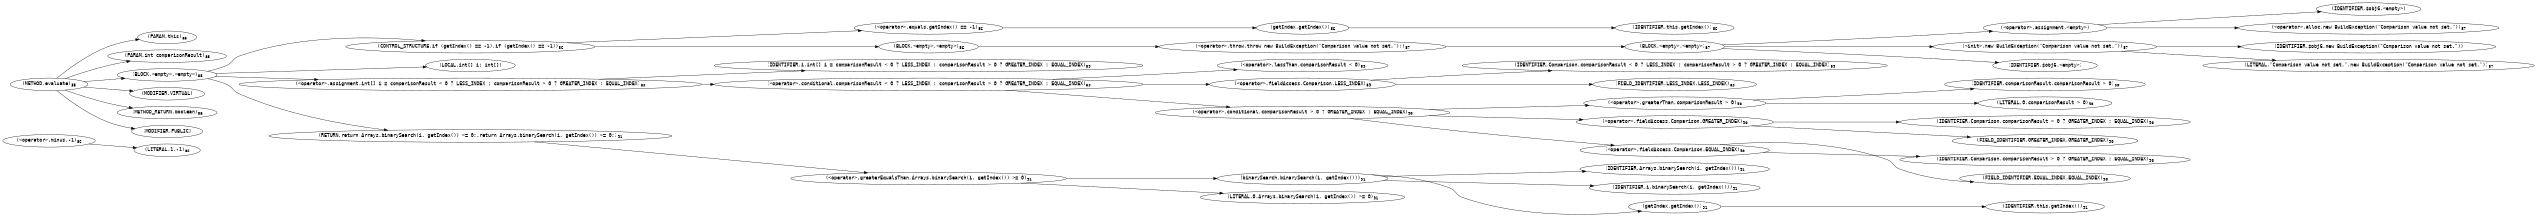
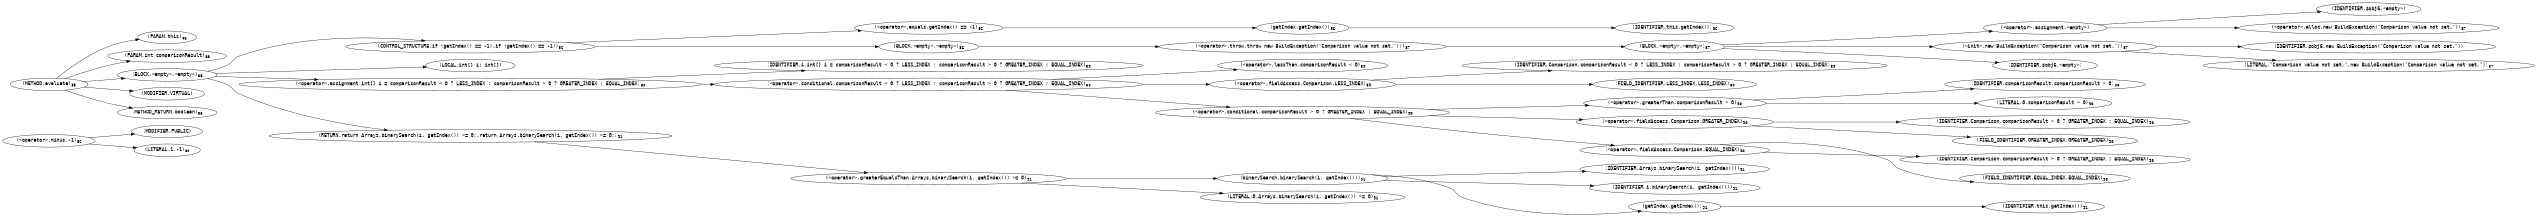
node "(PARAM,this)": text "85" -> "86"
edge "(METHOD,evaluate)" -> "(MODIFIER,PUBLIC)": now "(<operator>.minus,-1)" -> "(MODIFIER,PUBLIC)"
